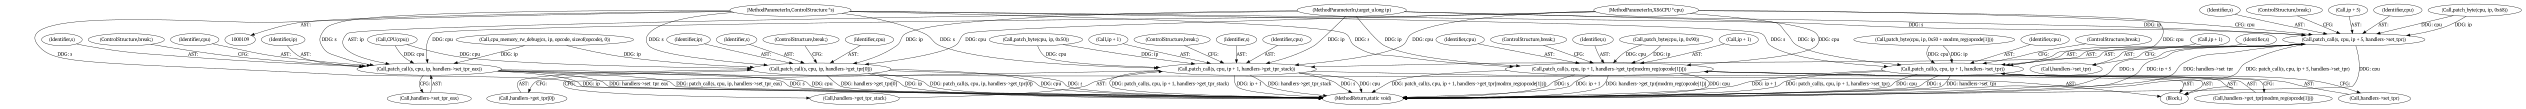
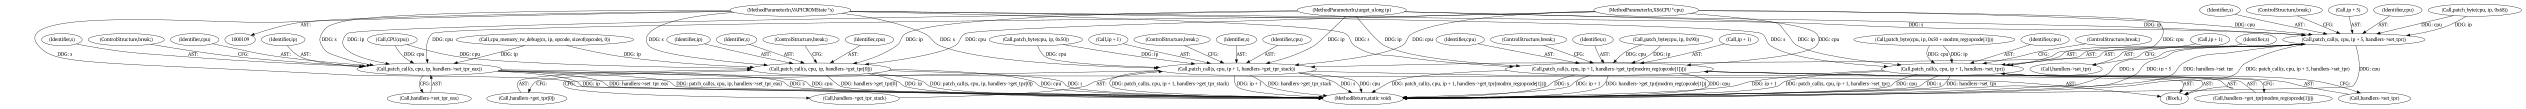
node "(MethodParameterIn,ControlStructure *s)": label "(MethodParameterIn,ControlStructure *s)" -> "(MethodParameterIn,VAPICROMState *s)"
edge "(MethodParameterIn,X86CPU *cpu)" -> "(Call,patch_call(s, cpu, ip + 5, handlers->set_tpr))": label "CFG: cpu" -> "DDG: cpu"
edge "(MethodParameterIn,target_ulong ip)" -> "(Call,patch_call(s, cpu, ip, handlers->set_tpr_eax))": label "AST: ip" -> "DDG: ip"
